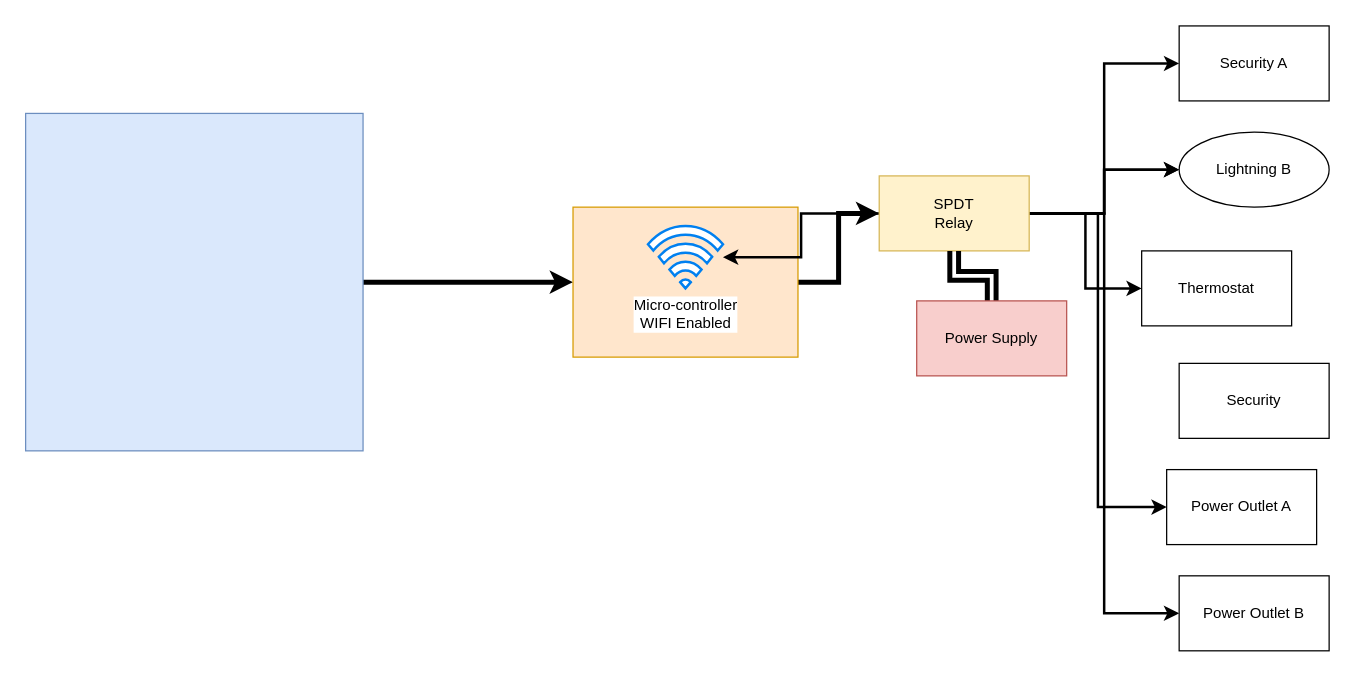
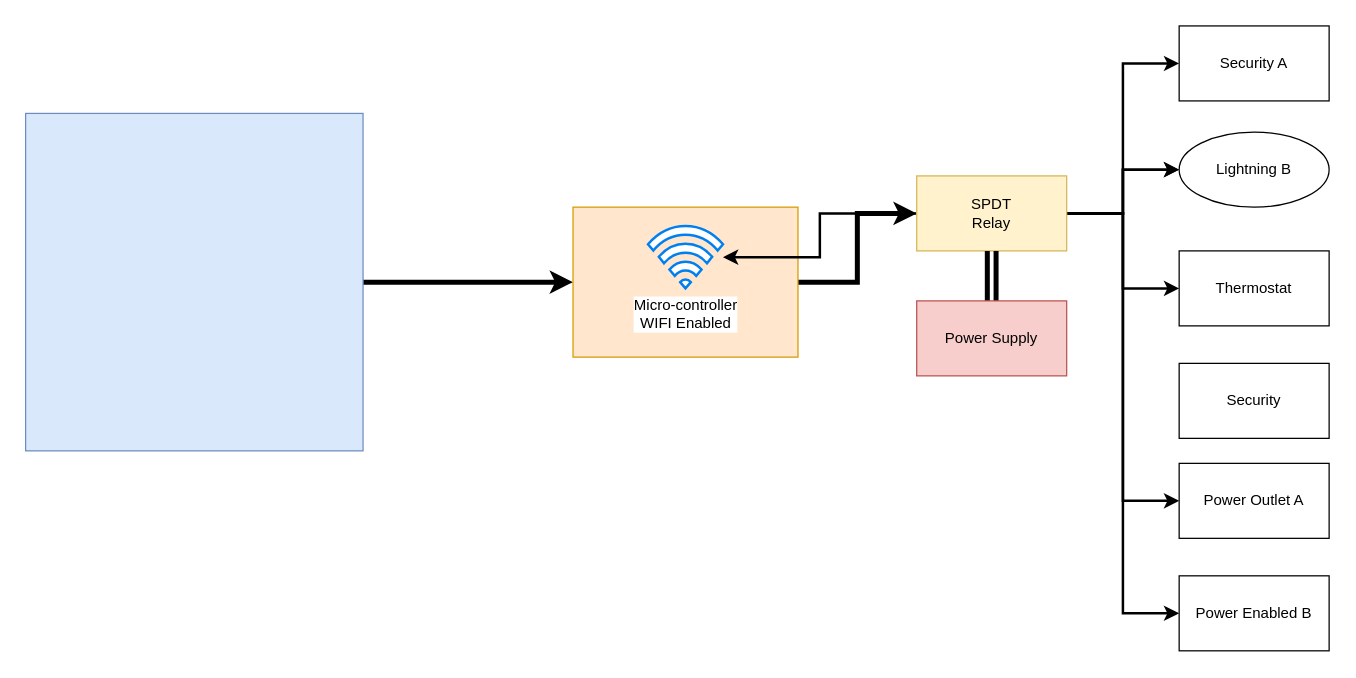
node "SPDT Relay": moved (954, 213) -> (992, 213)
node "Thermostat": moved (1217, 288) -> (1254, 288)
node "Power Outlet A": moved (1242, 507) -> (1254, 501)
node "Power Outlet B": label "Power Outlet B" -> "Power Enabled B"
